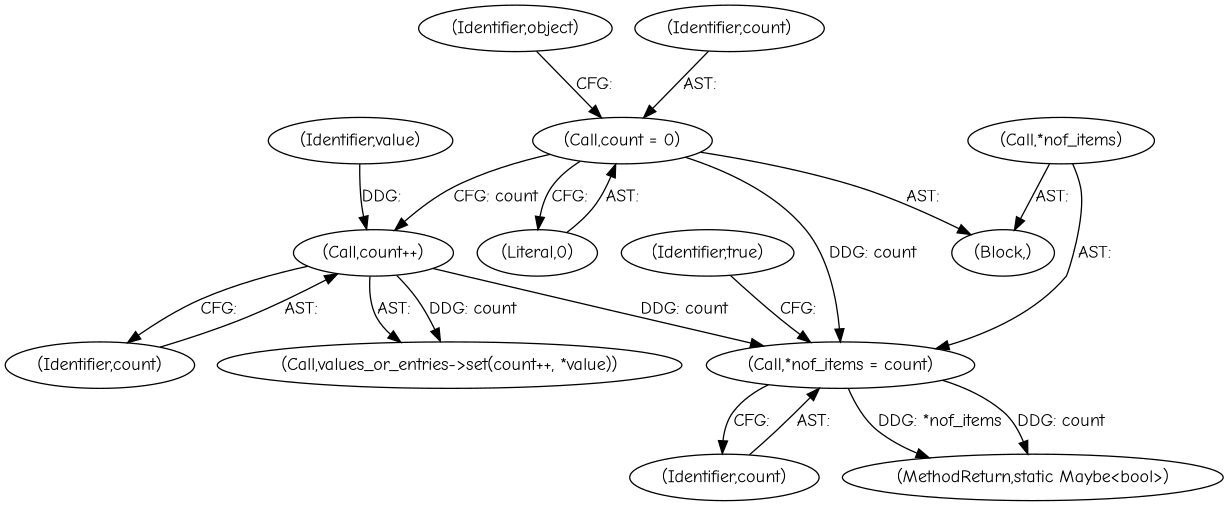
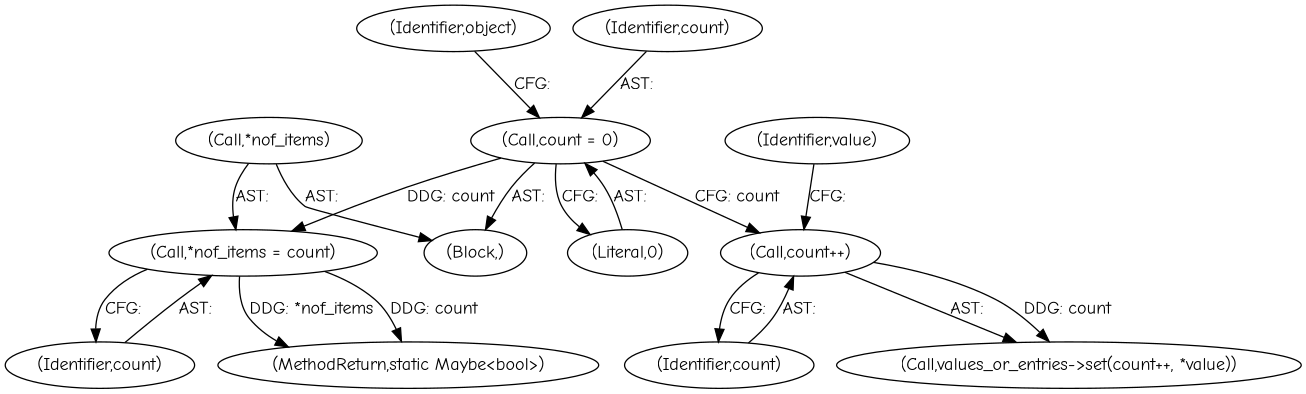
edge "(Identifier,value)" -> "(Call,count++)": label "DDG: " -> "CFG: "
node "(Identifier,true)": removed
edge "(Call,count++)" -> "(Call,*nof_items = count)": removed, label "DDG: count"
